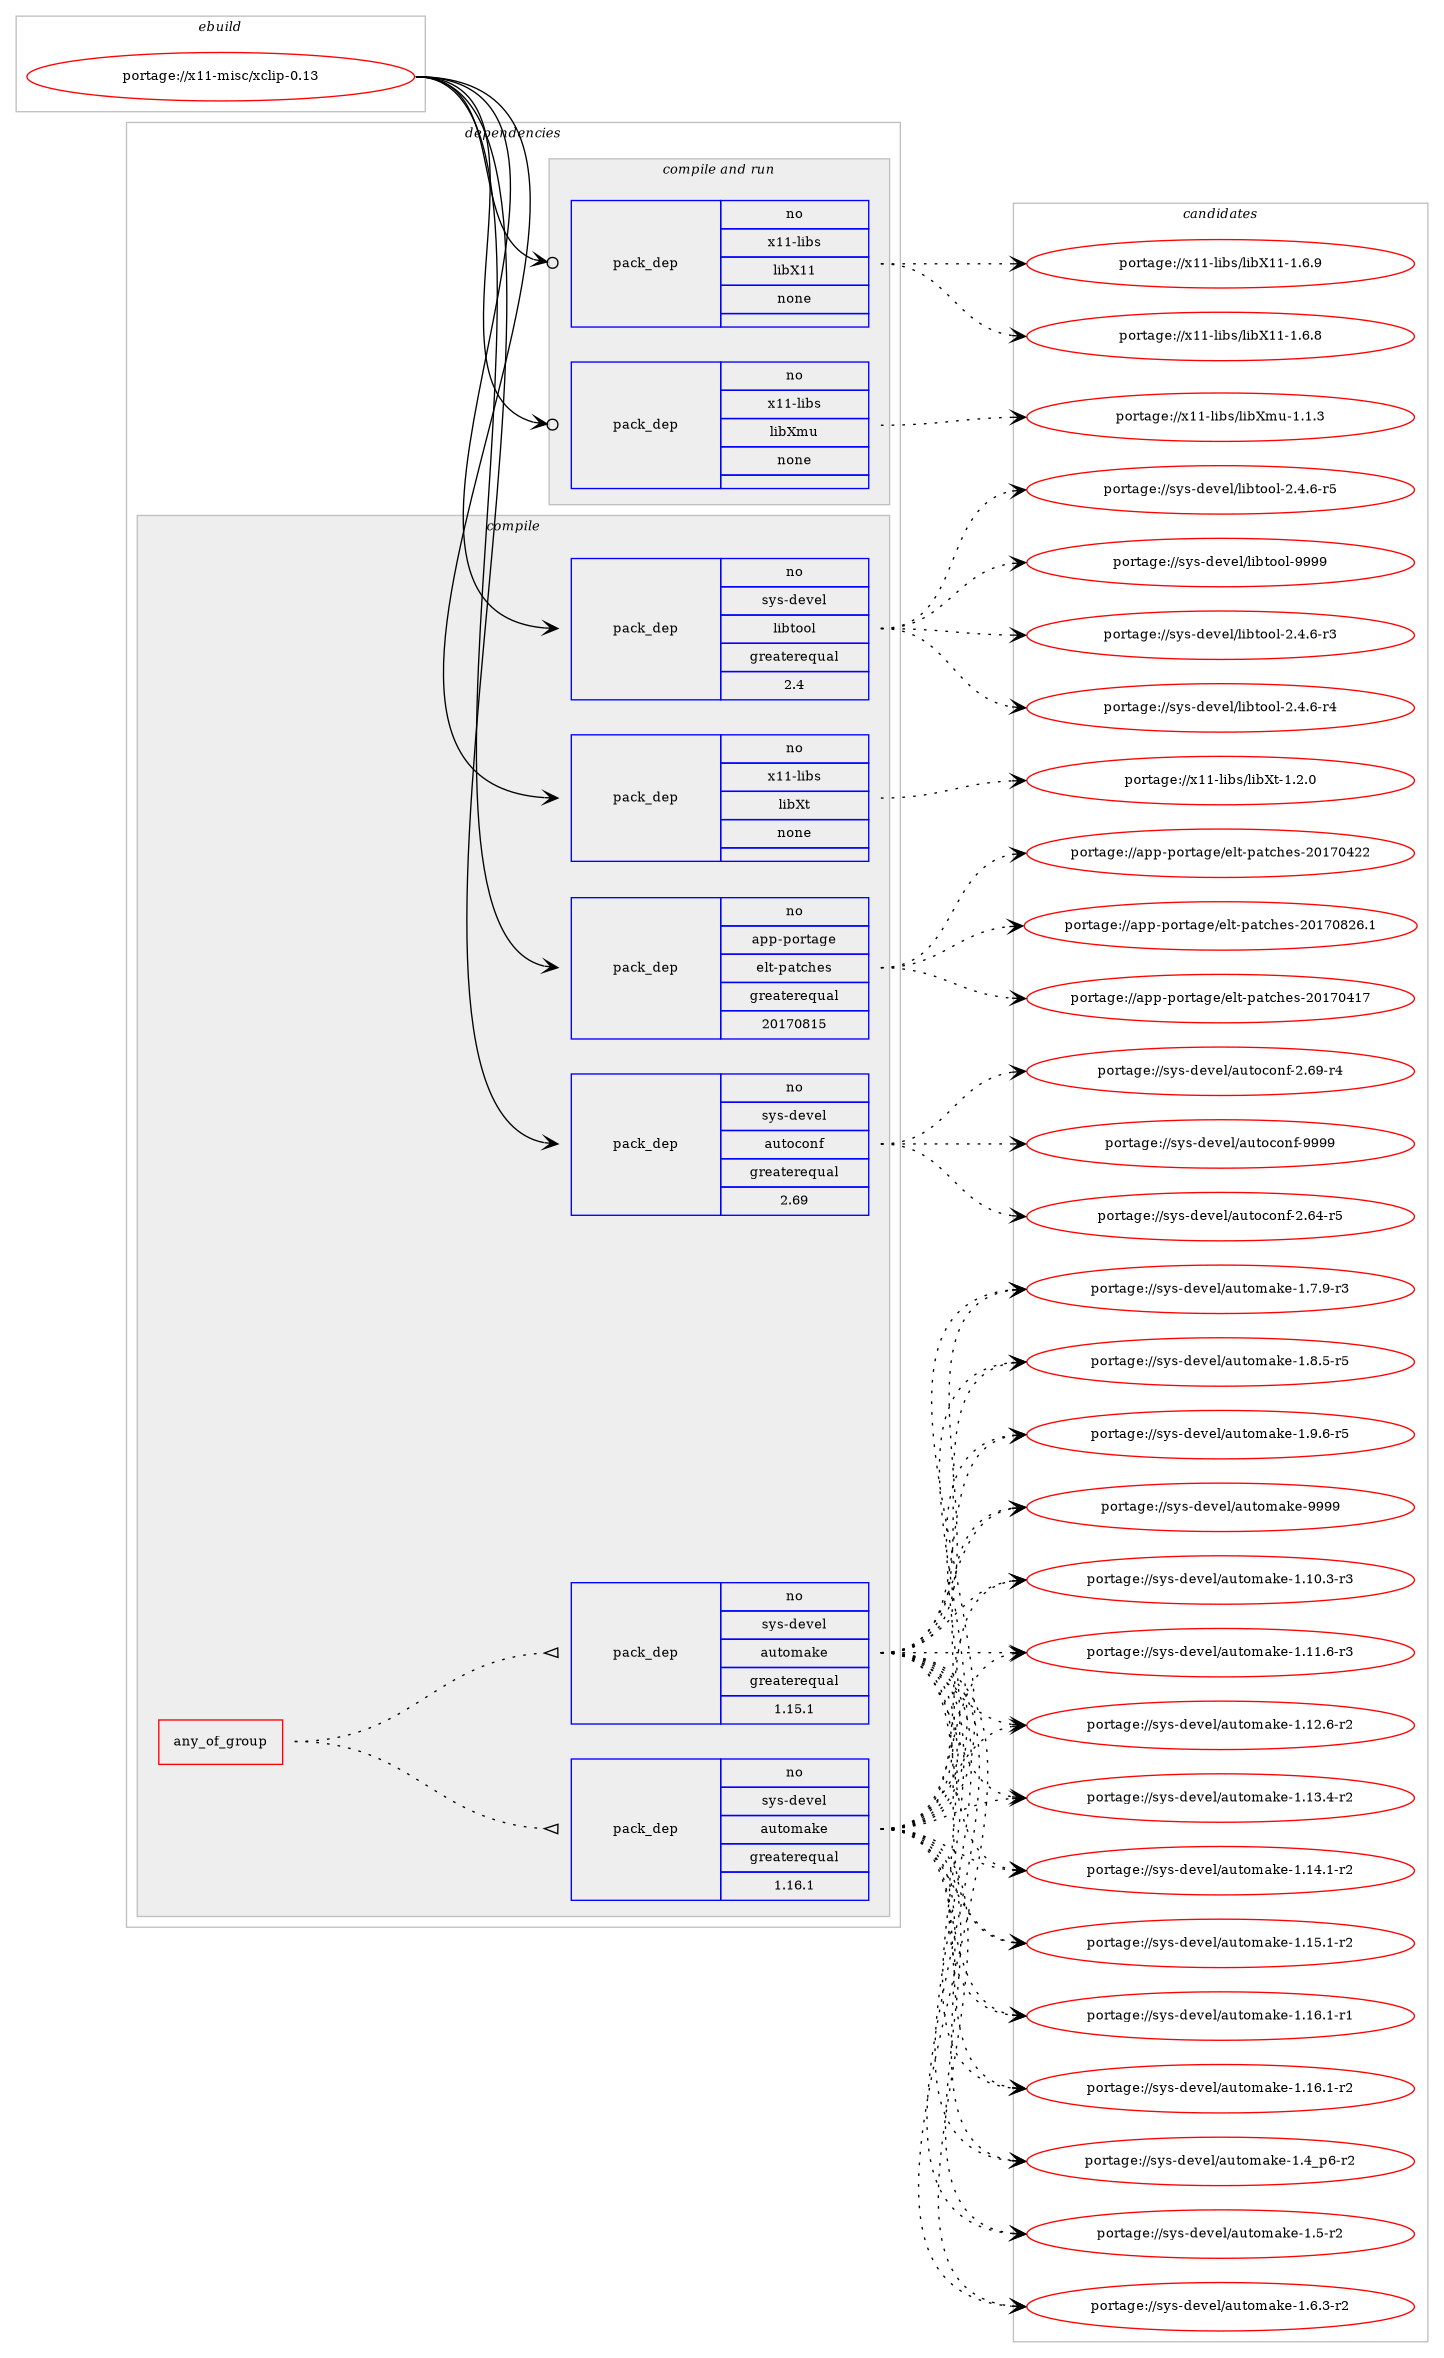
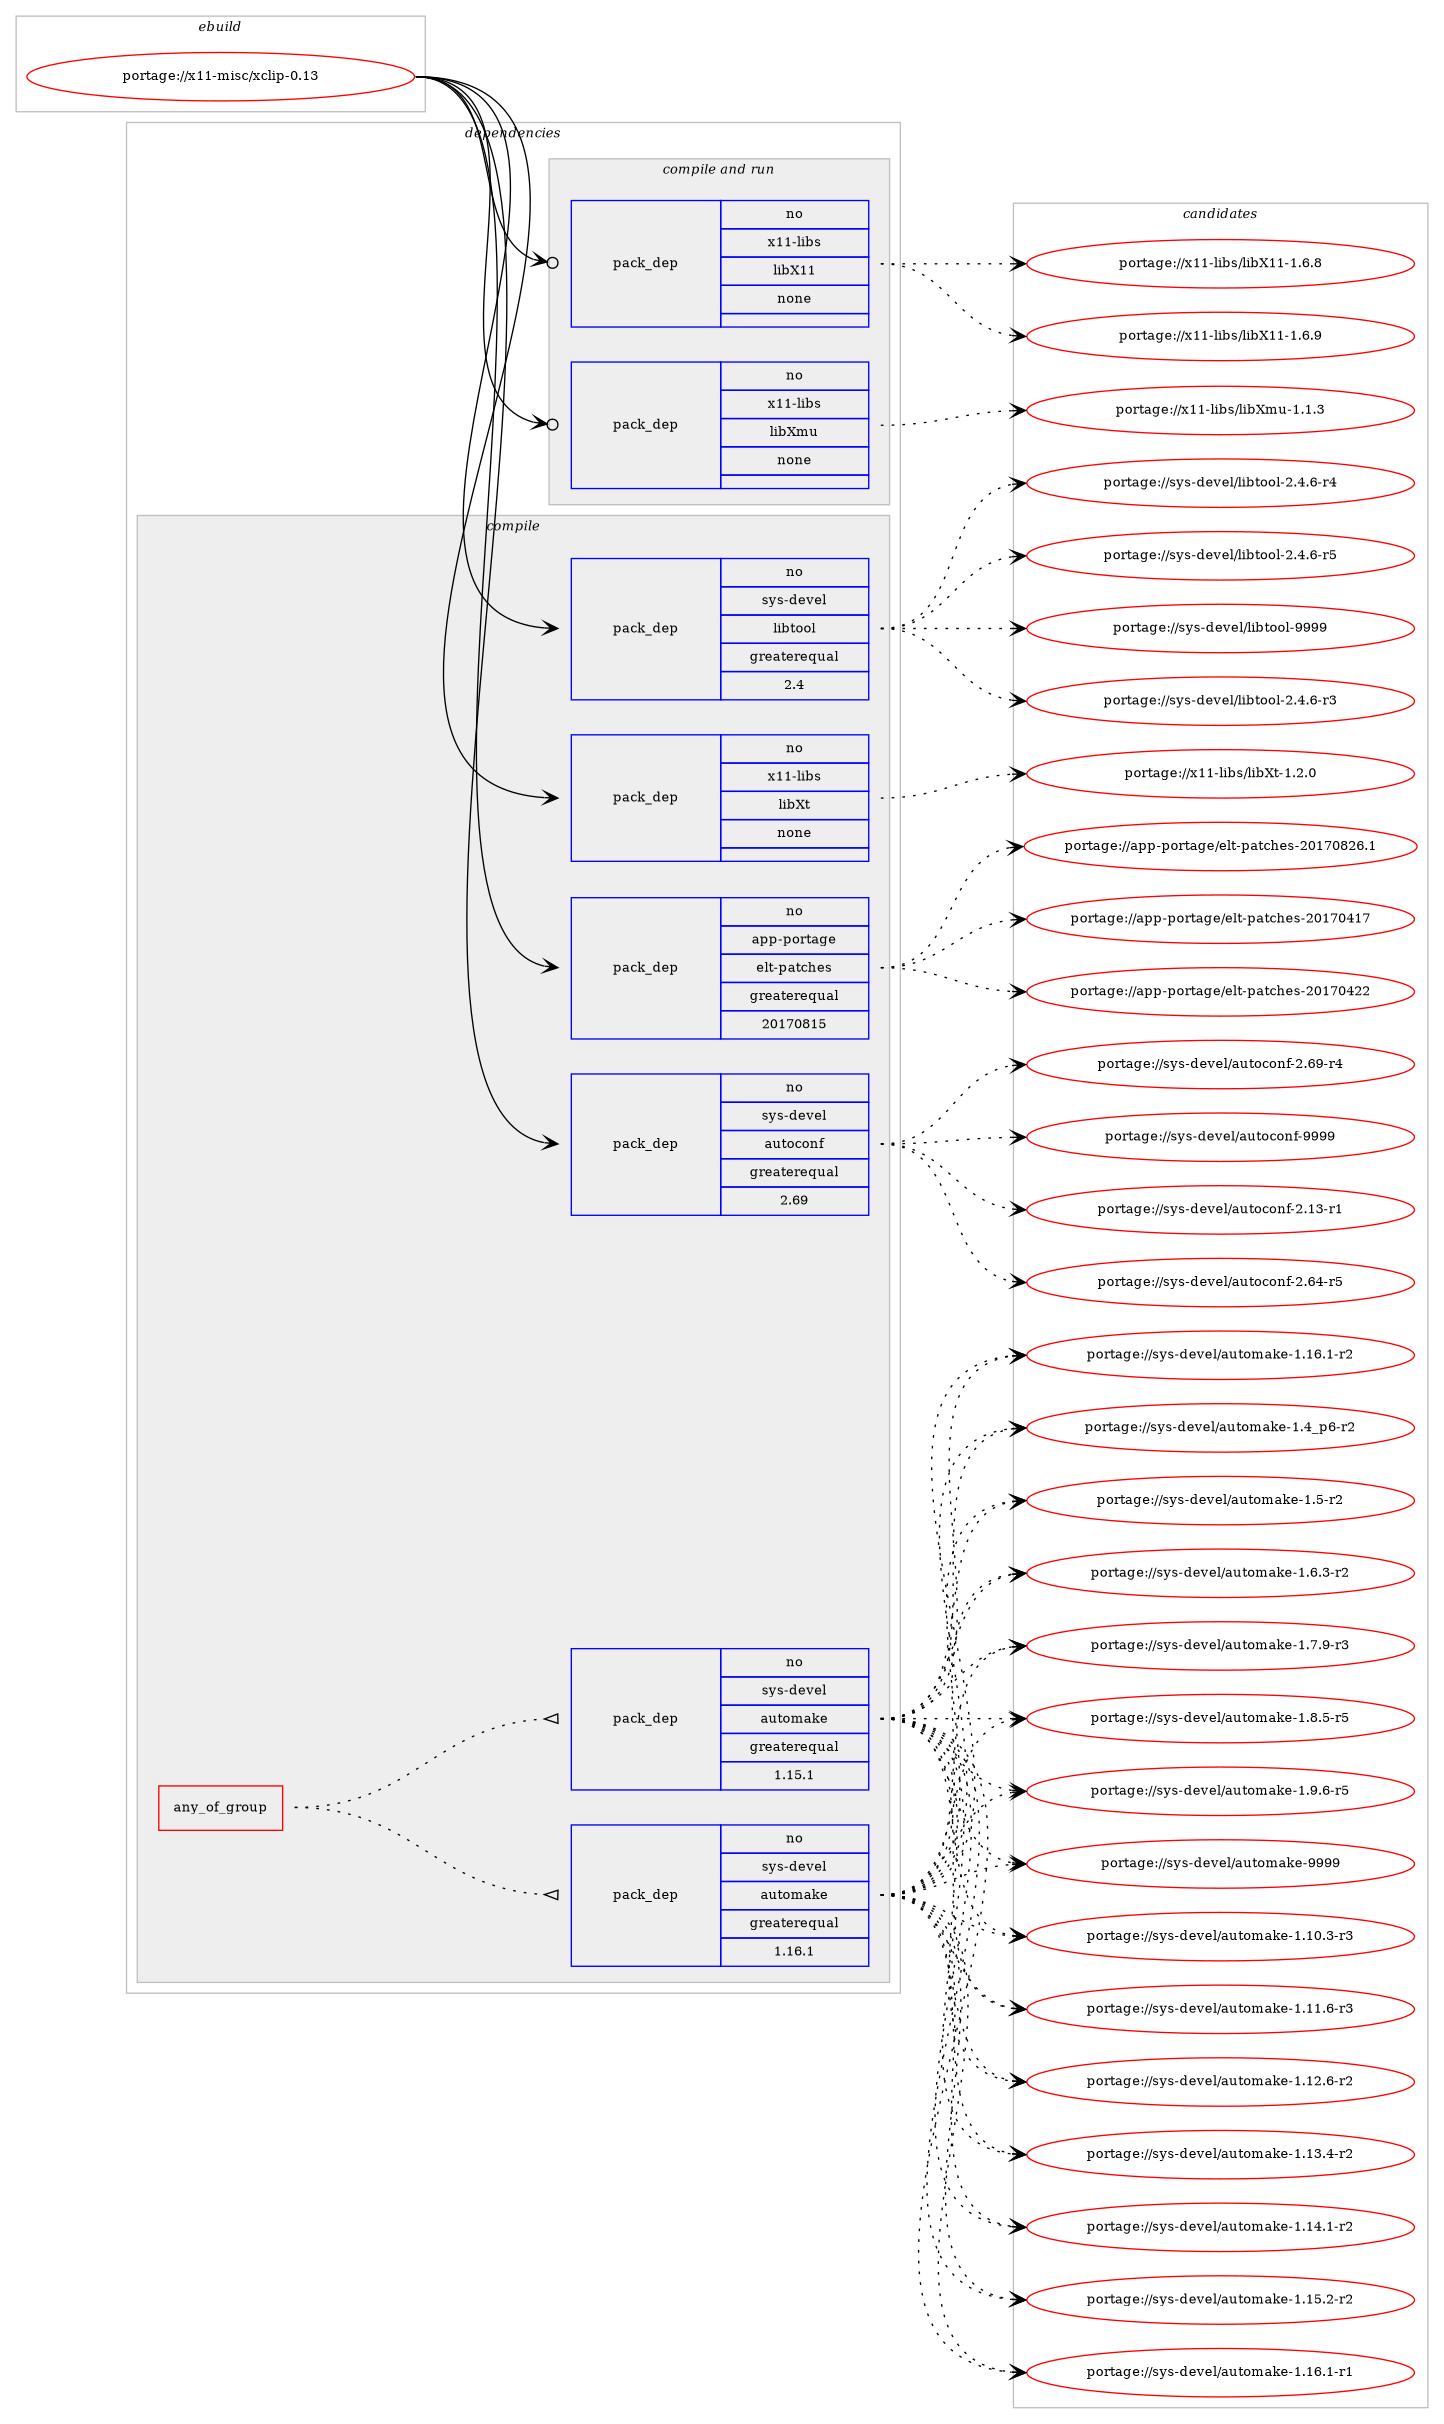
node "portage://sys-devel/autoconf-2.13-r1": added
node "portage://sys-devel/automake-1.15.1-r2": label "portage://sys-devel/automake-1.15.1-r2" -> "portage://sys-devel/automake-1.15.2-r2"
